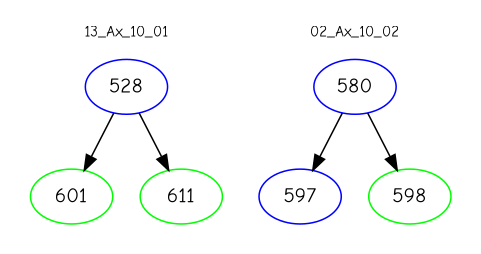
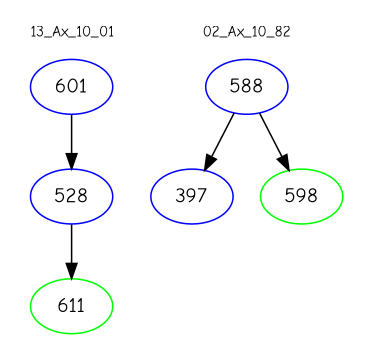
cluster "02_Ax_10_02": label "02_Ax_10_02" -> "02_Ax_10_82"
node "580": label "580" -> "588"
edge "528" -> "601": reversed
node "601": color green -> blue
node "597": label "597" -> "397"
